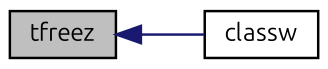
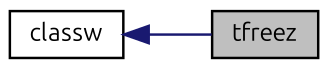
edge "classw" -> "tfreez": reversed
